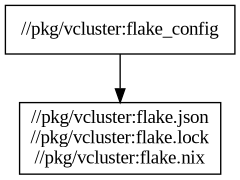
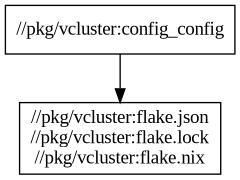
node "//pkg/vcluster:flake_config": label "//pkg/vcluster:flake_config" -> "//pkg/vcluster:config_config"
